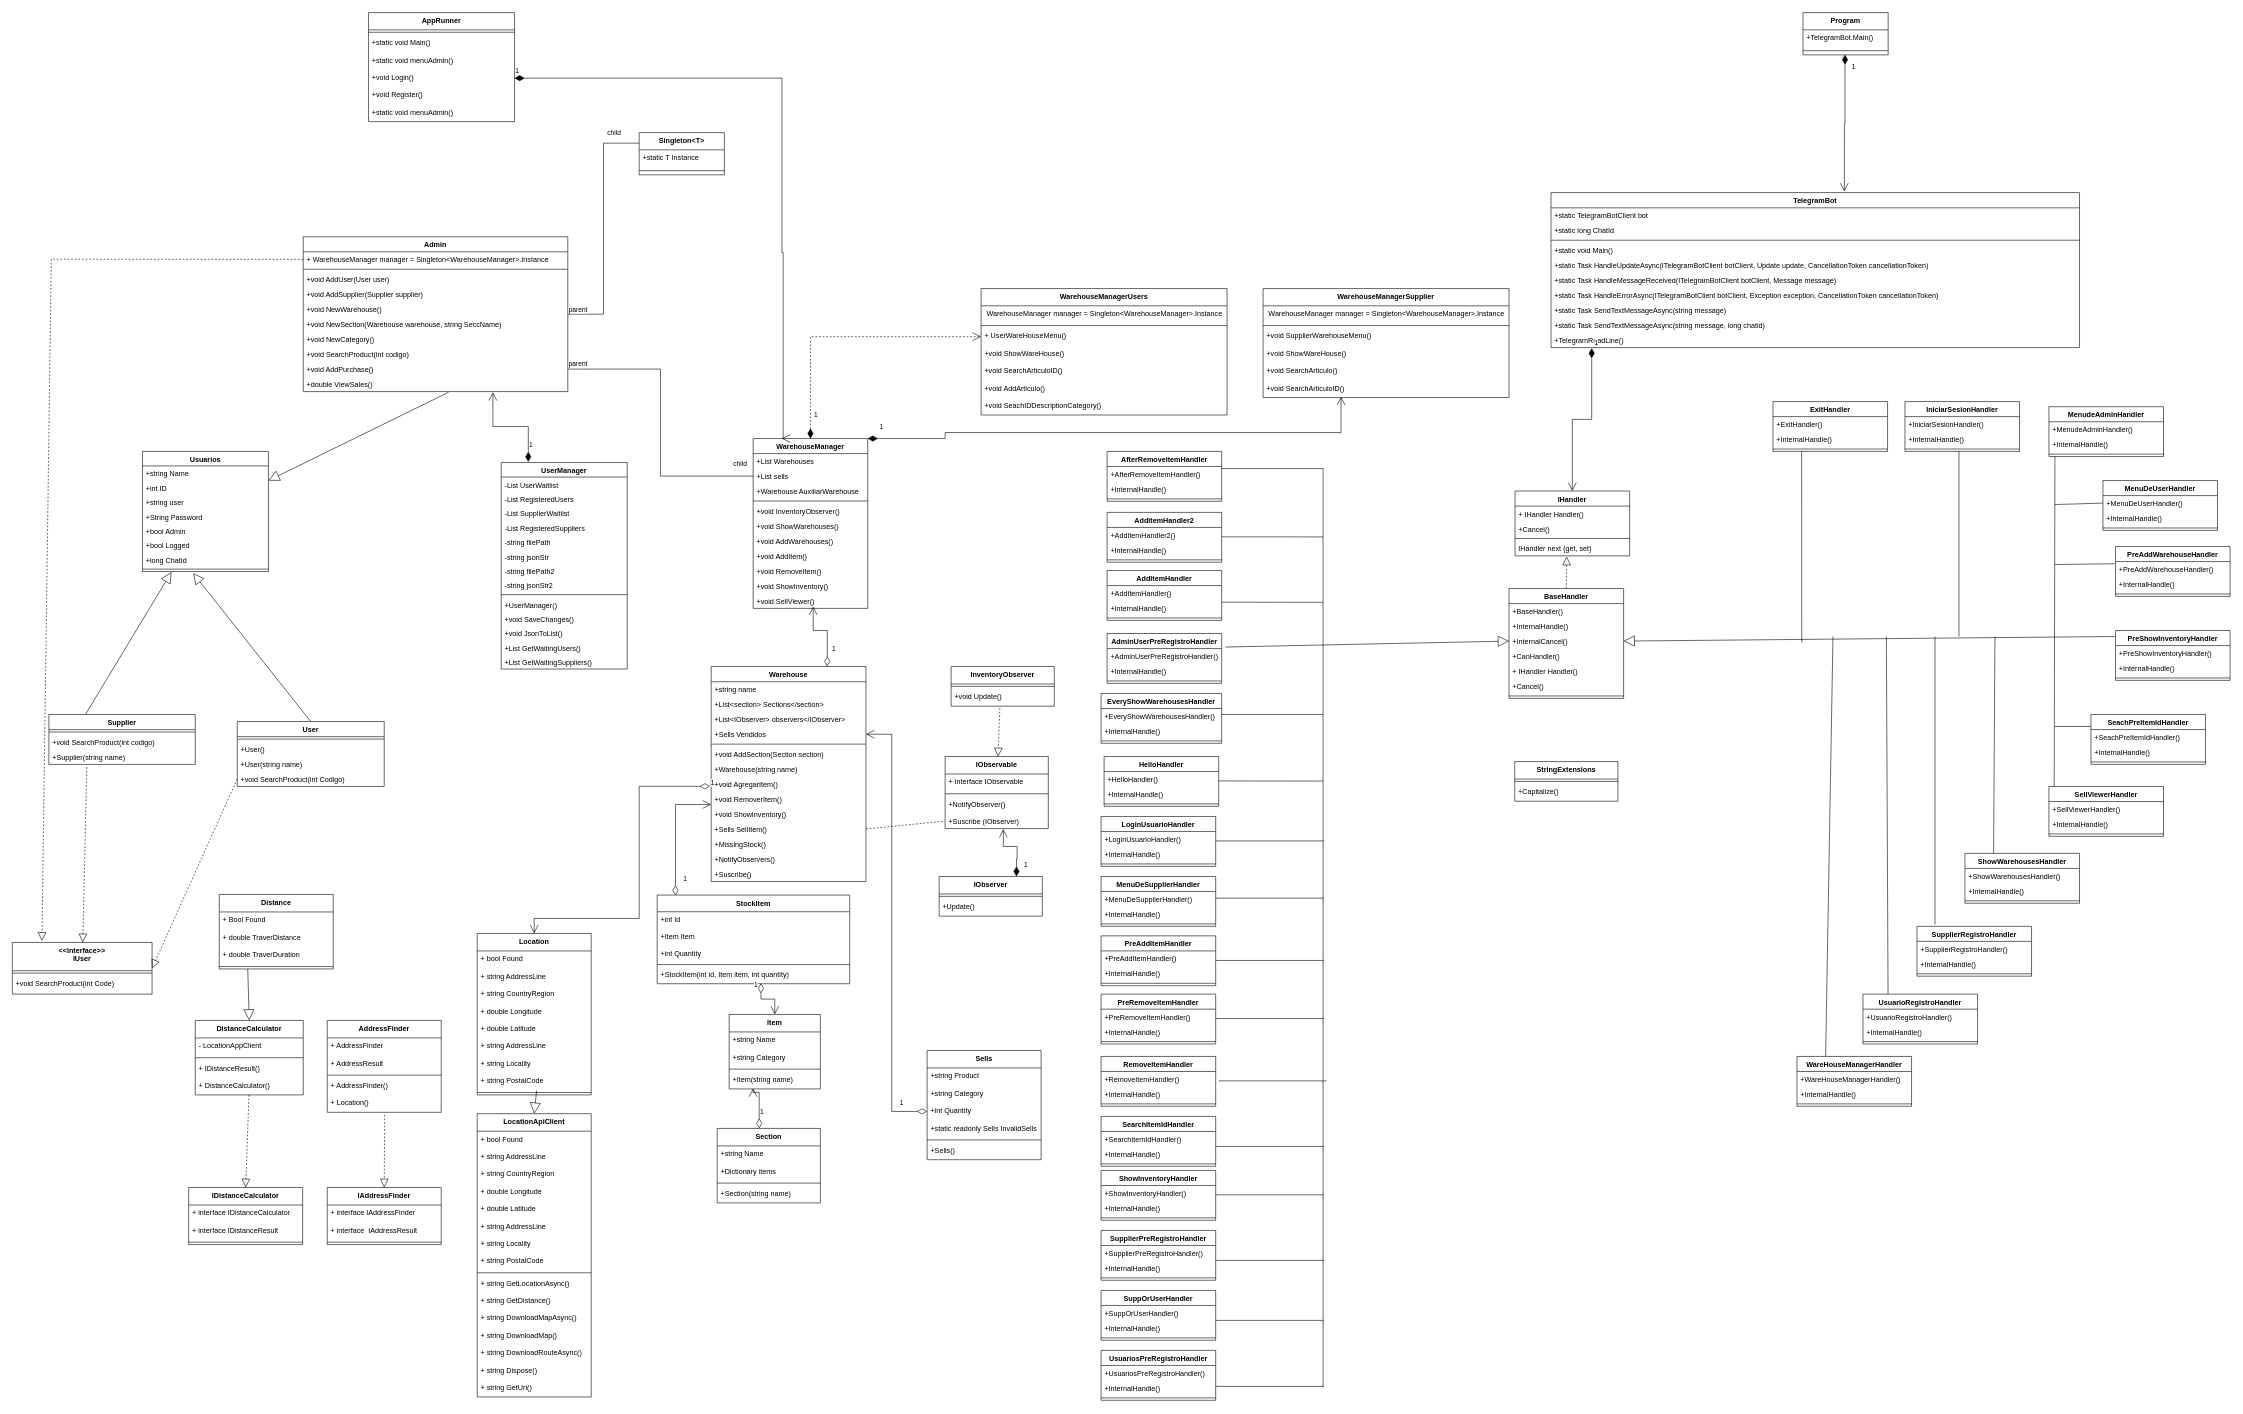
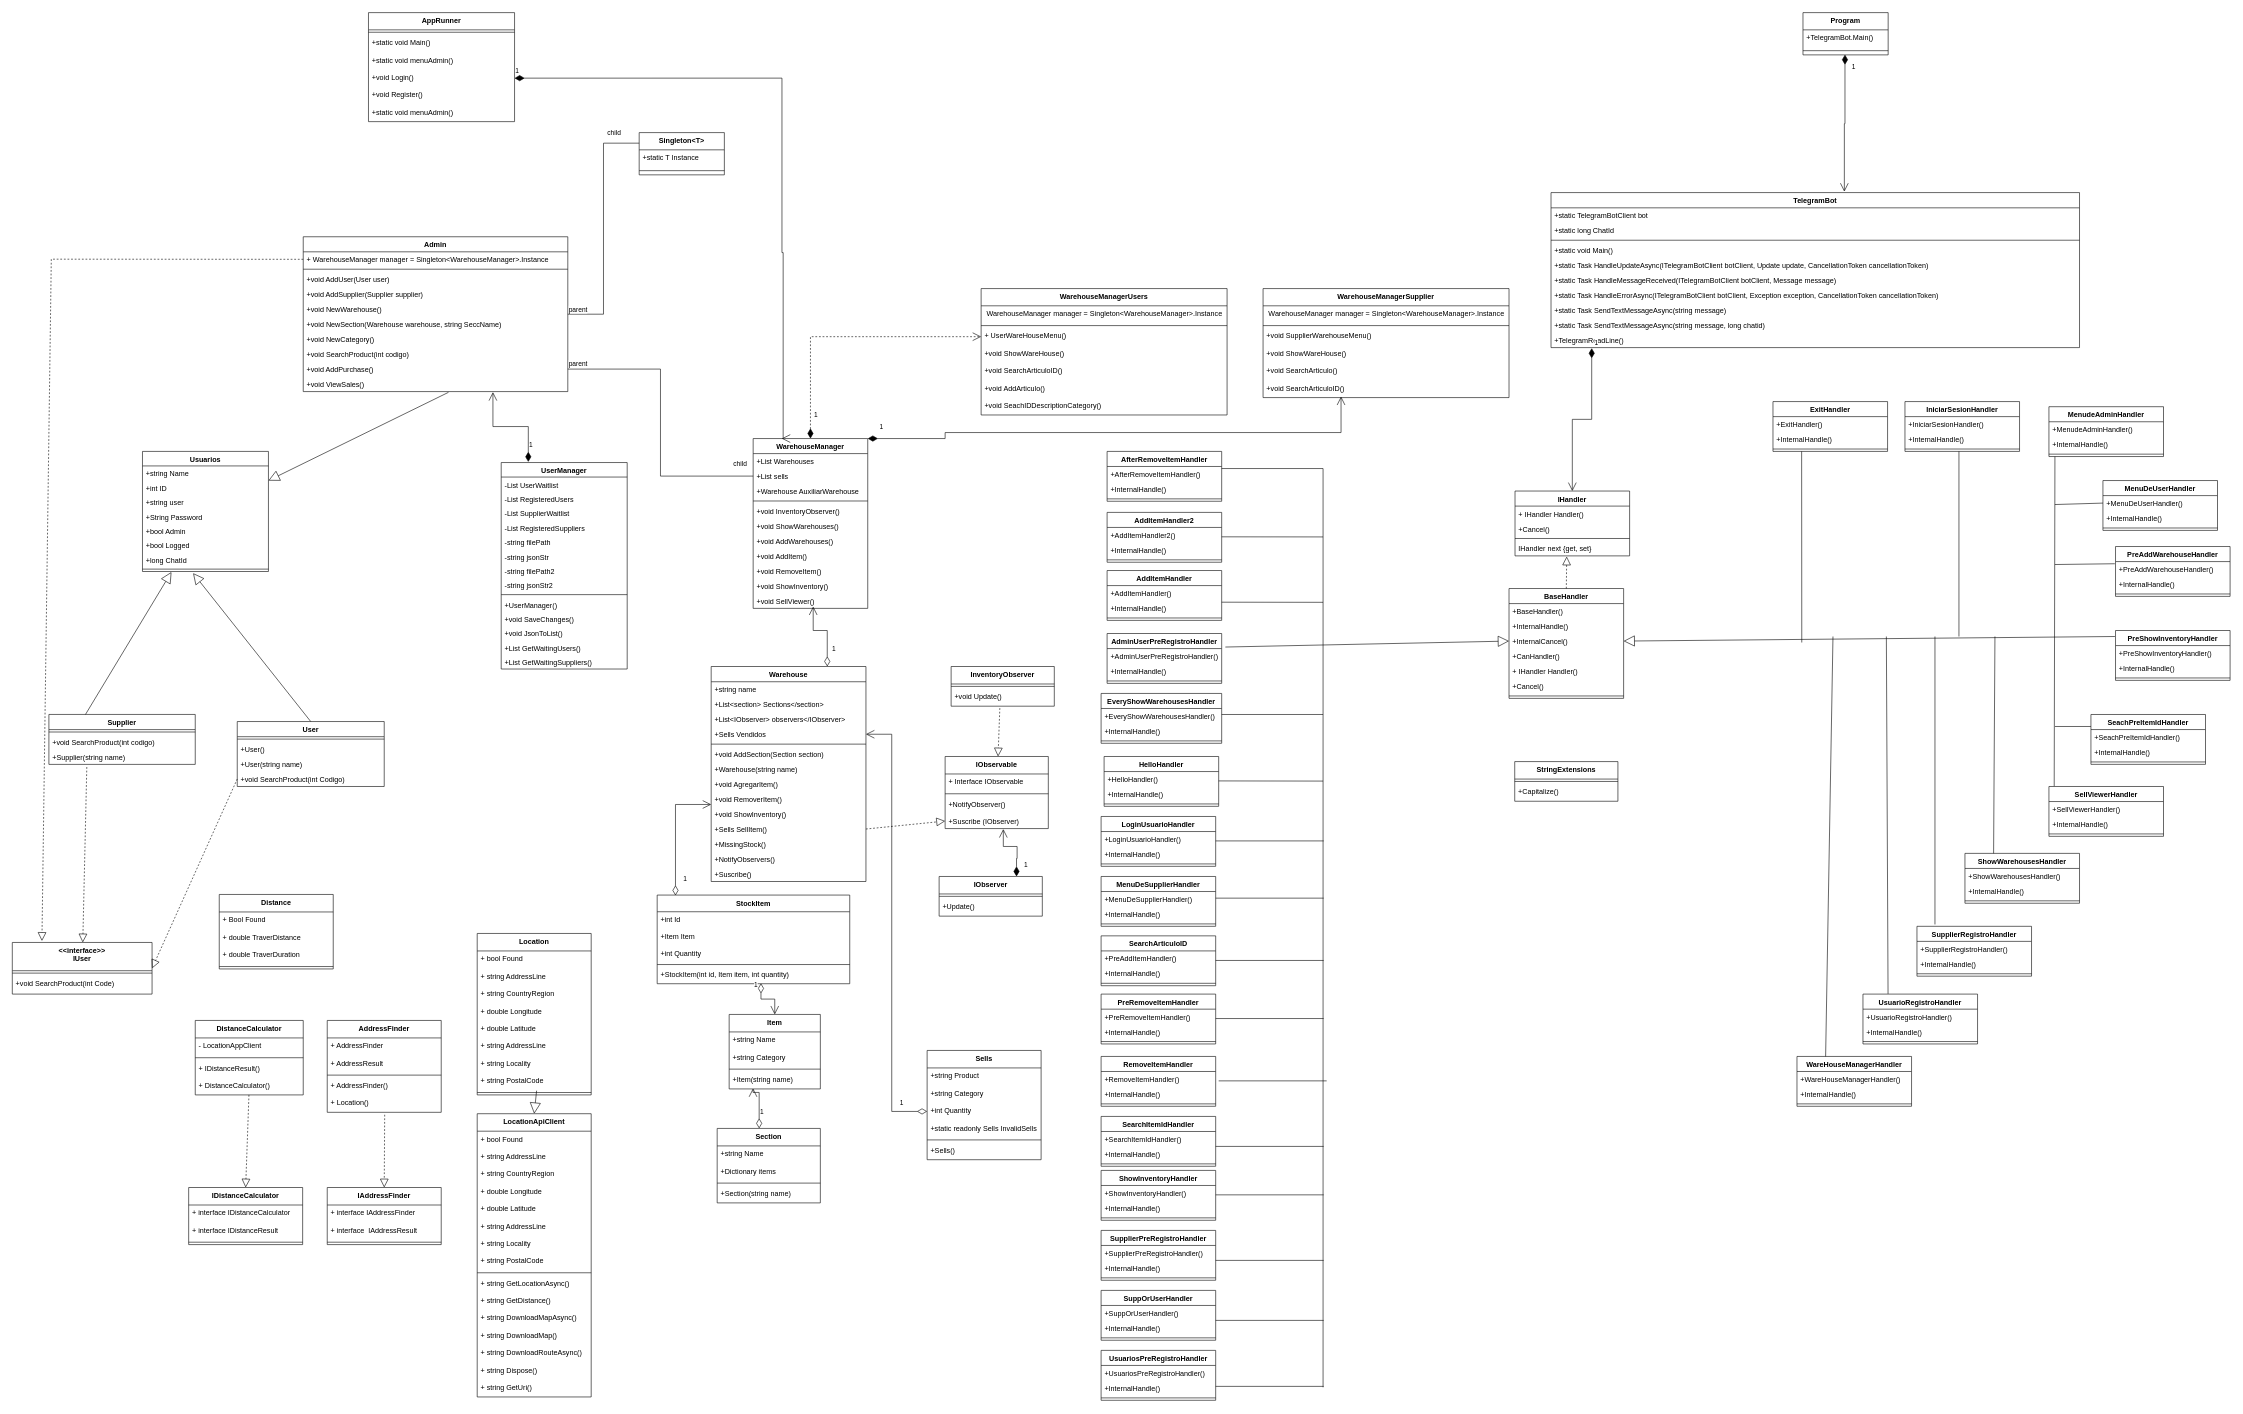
node "+double ViewSales()": label "+double ViewSales()" -> "+void ViewSales()"
edge "+Suscribe (IObserver)" -- "+Sells SellItem()": arrowhead none -> block
edge "+void AgregarItem()" -- "Location": removed, label "1"
node "PreAddItemHandler": label "PreAddItemHandler" -> "SearchArticuloID"
edge "Distance" -> "DistanceCalculator": removed
